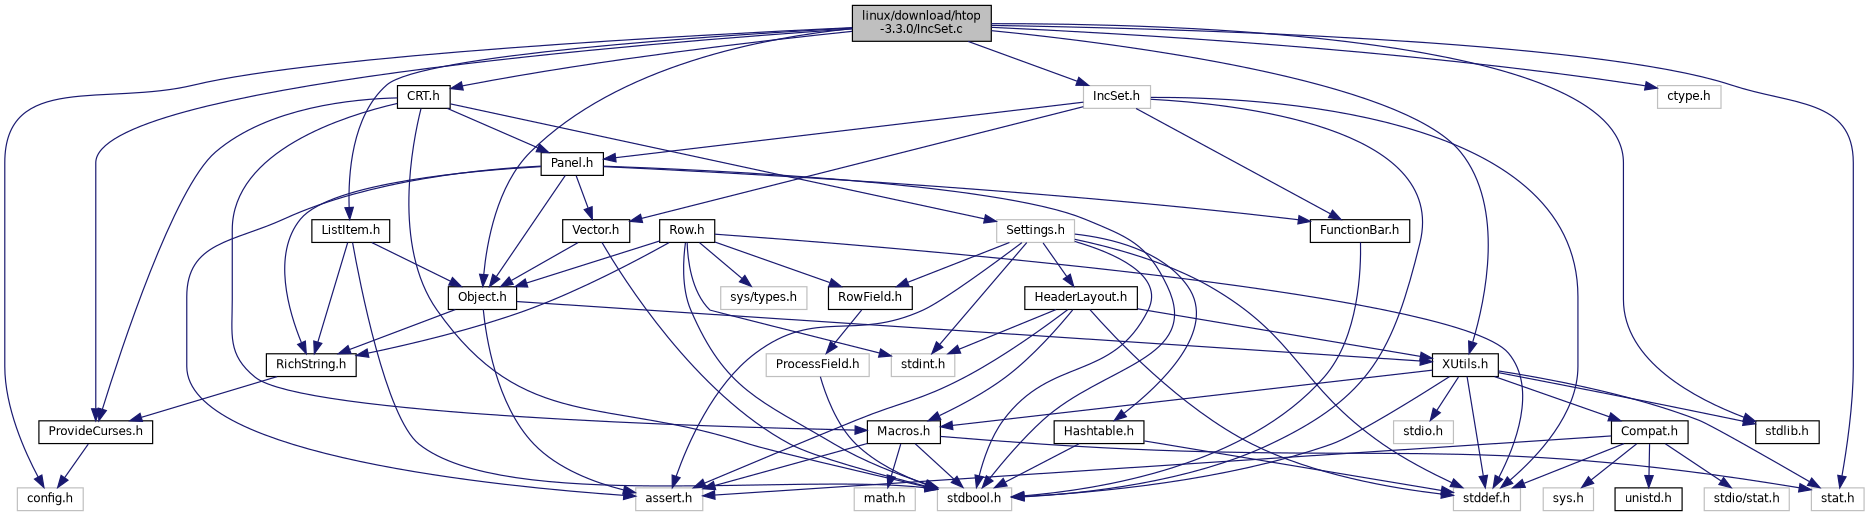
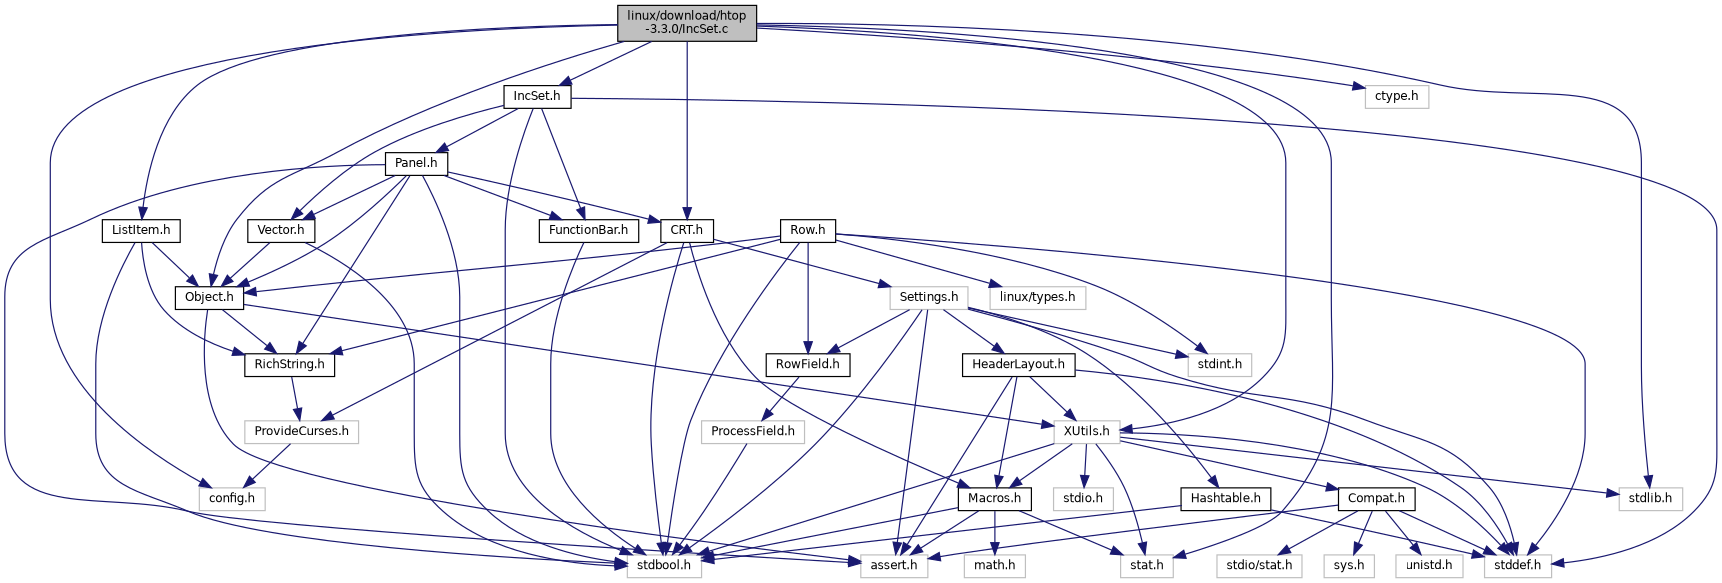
edge "linux/download/htop -3.3.0/IncSet.c" -> "ProvideCurses.h": removed
node "IncSet.h": color grey75 -> black
edge "CRT.h" -> "Panel.h": reversed
node "sys/types.h": label "sys/types.h" -> "linux/types.h"
edge "HeaderLayout.h" -> "stdint.h": removed
node "XUtils.h": color black -> grey75
node "ProvideCurses.h": color black -> grey75
node "stdlib.h": color black -> grey75
node "unistd.h": color black -> grey75
